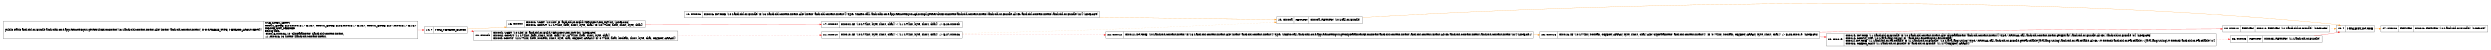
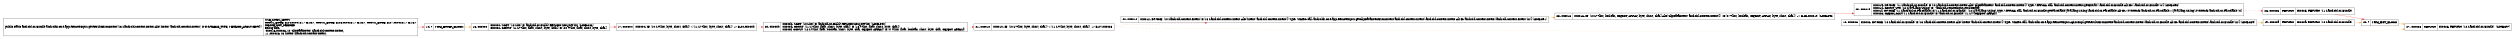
node "19: 0x000a": text "0x000a: RETURN  (r0 I:call.os.Bundle)" -> "0x000a: RETURN  (r0 I:android.os.Bundle)"
edge "21: 0x0010" -> "19: 0x000a": now "21: 0x0010" -> "27: 0x0026"
node "24: 0x0018": removed
node "15: ?": text "MTH_EXIT_INVOKE" -> "MTH_EXIT_BLOCK"
node "14: ?": text "MTH_METHOD_BLOCK" -> "MTH_ENTER_BLOCK"
edge "14: ?" -> "20: 0x000b": now "17: 0x0004" -> "20: 0x000b"
